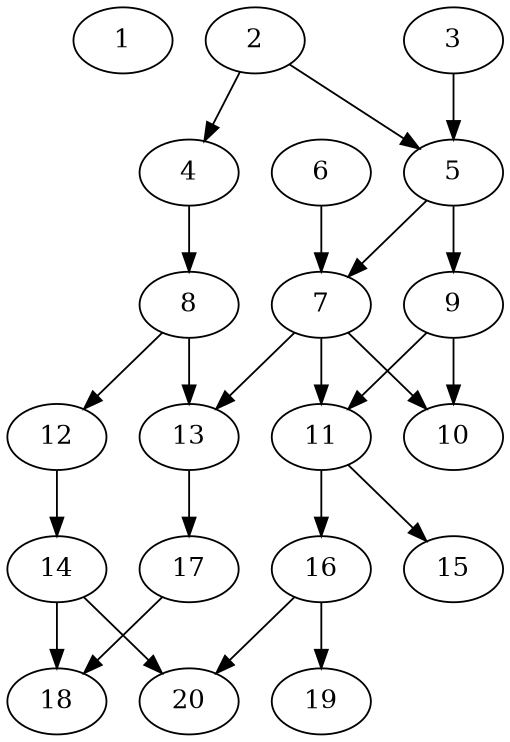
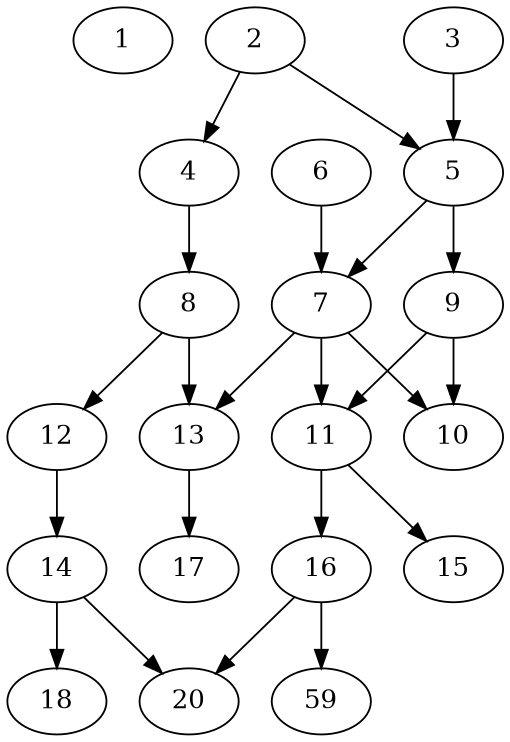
edge "17" -> "18": removed
node "19": label "19" -> "59"
